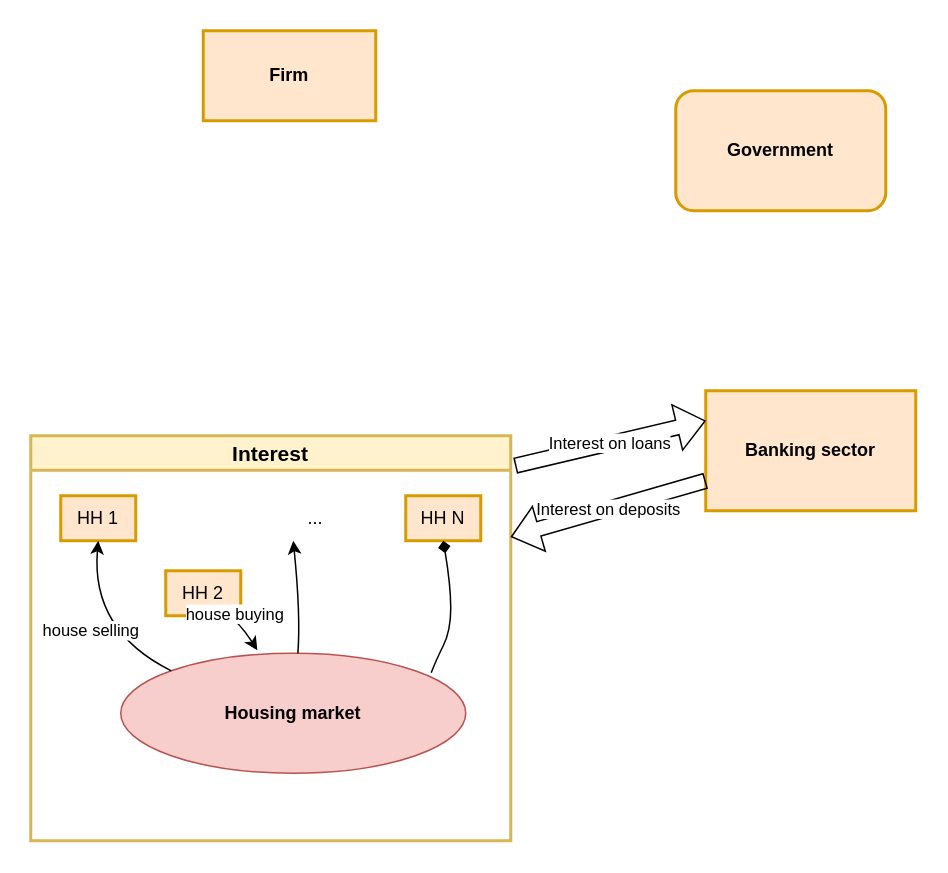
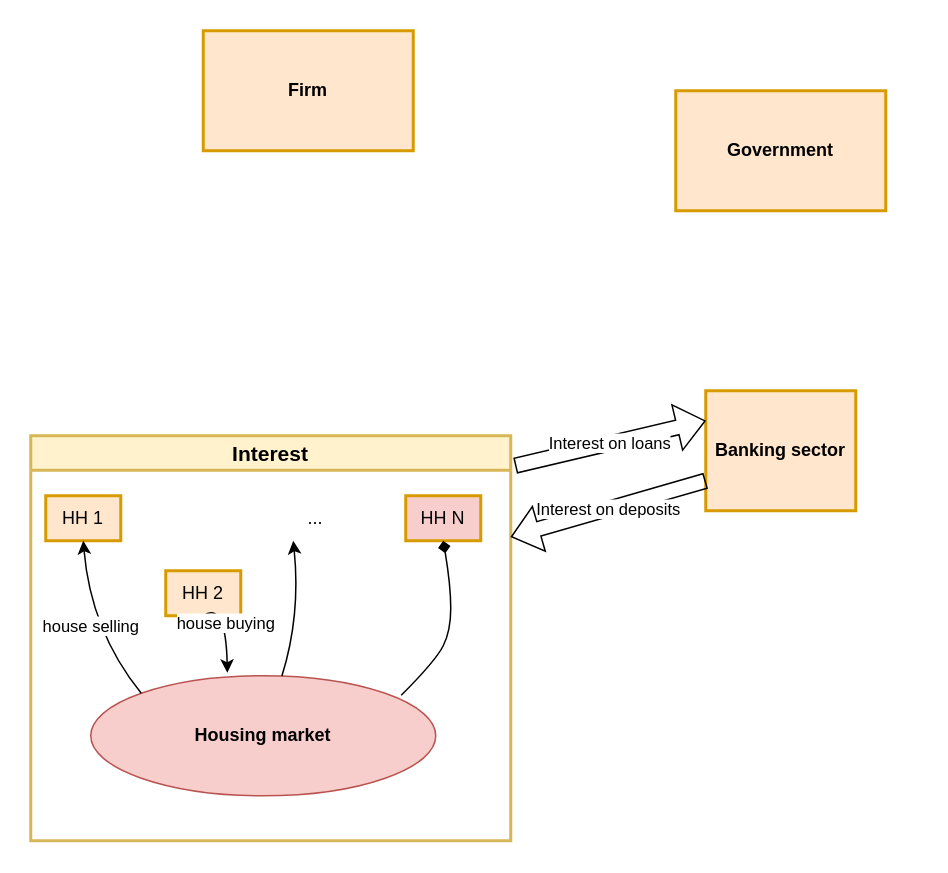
node "Firm": size 173x90 -> 210x120
node "Government": shape rounded rectangle -> rectangle
node "Banking sector": size 210x120 -> 150x120
node "HH 1": moved (98, 518) -> (83, 518)
node "HH N": fillcolor #ffe6cc -> #f8cecc
node "Housing market": moved (293, 713) -> (263, 736)
